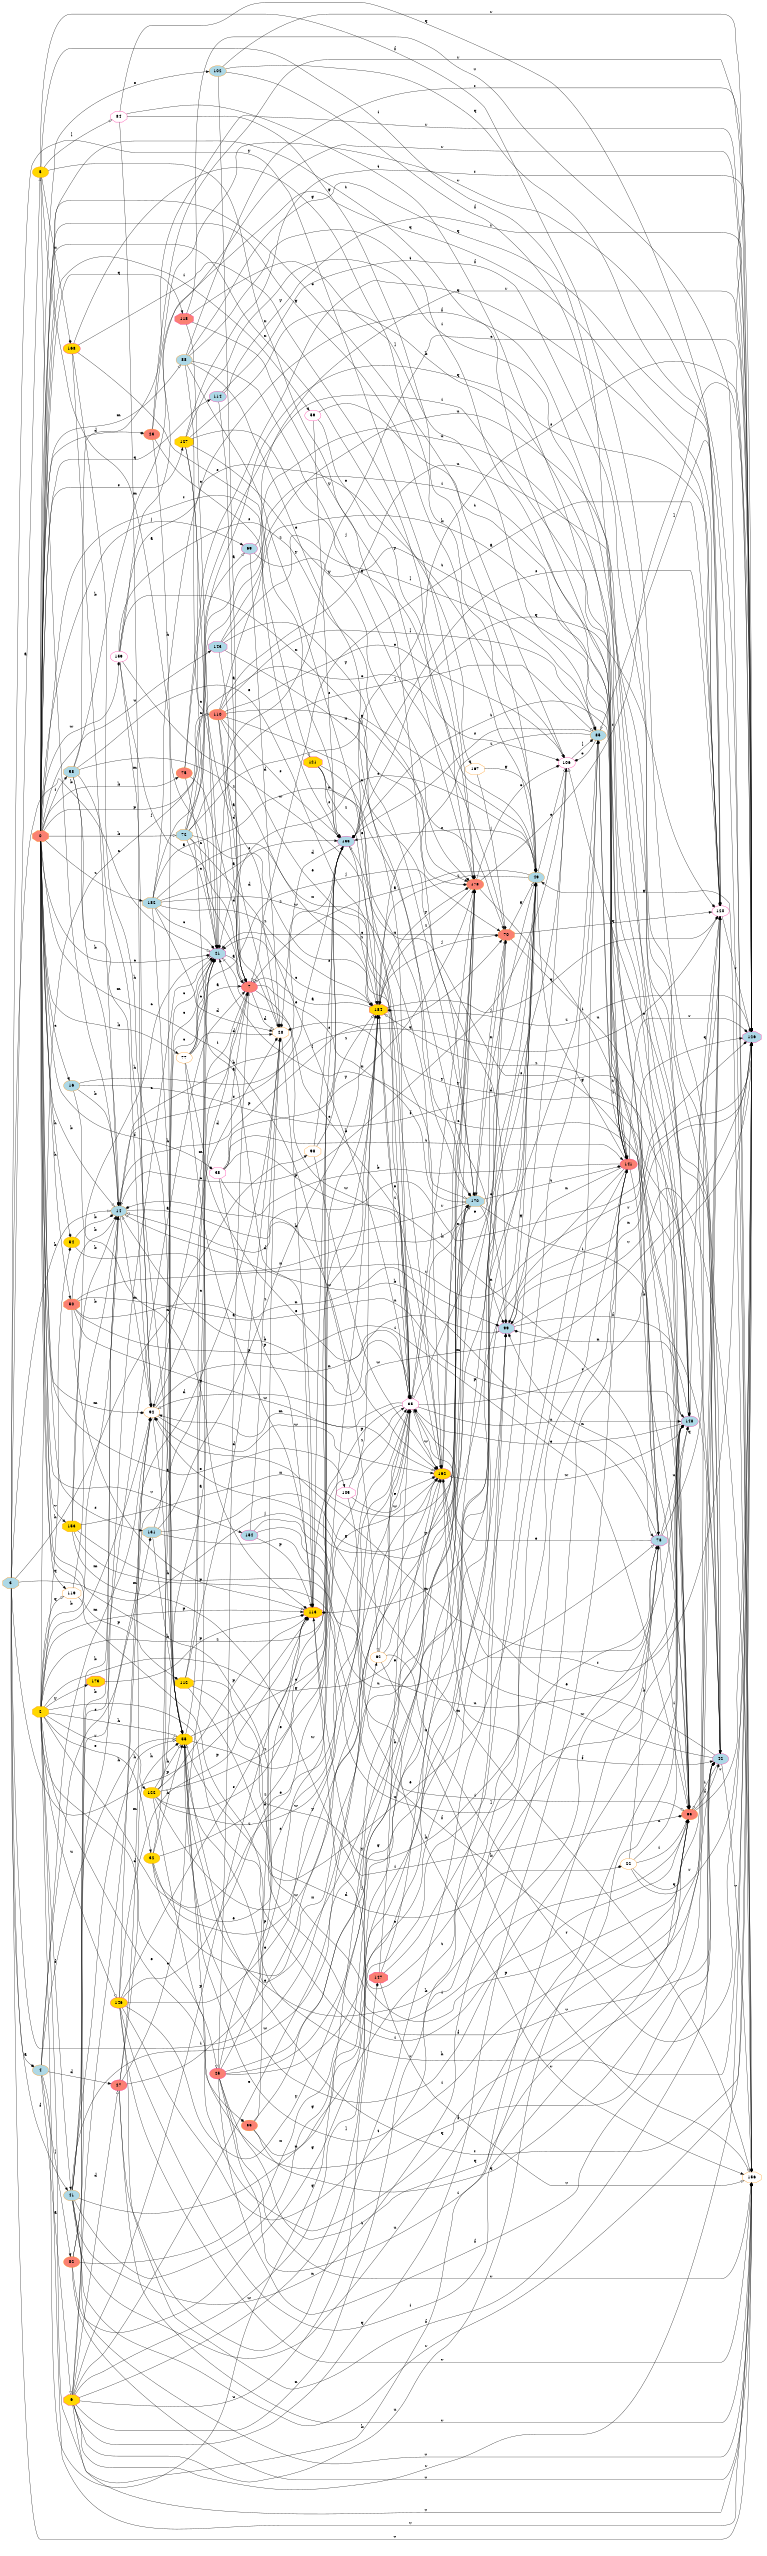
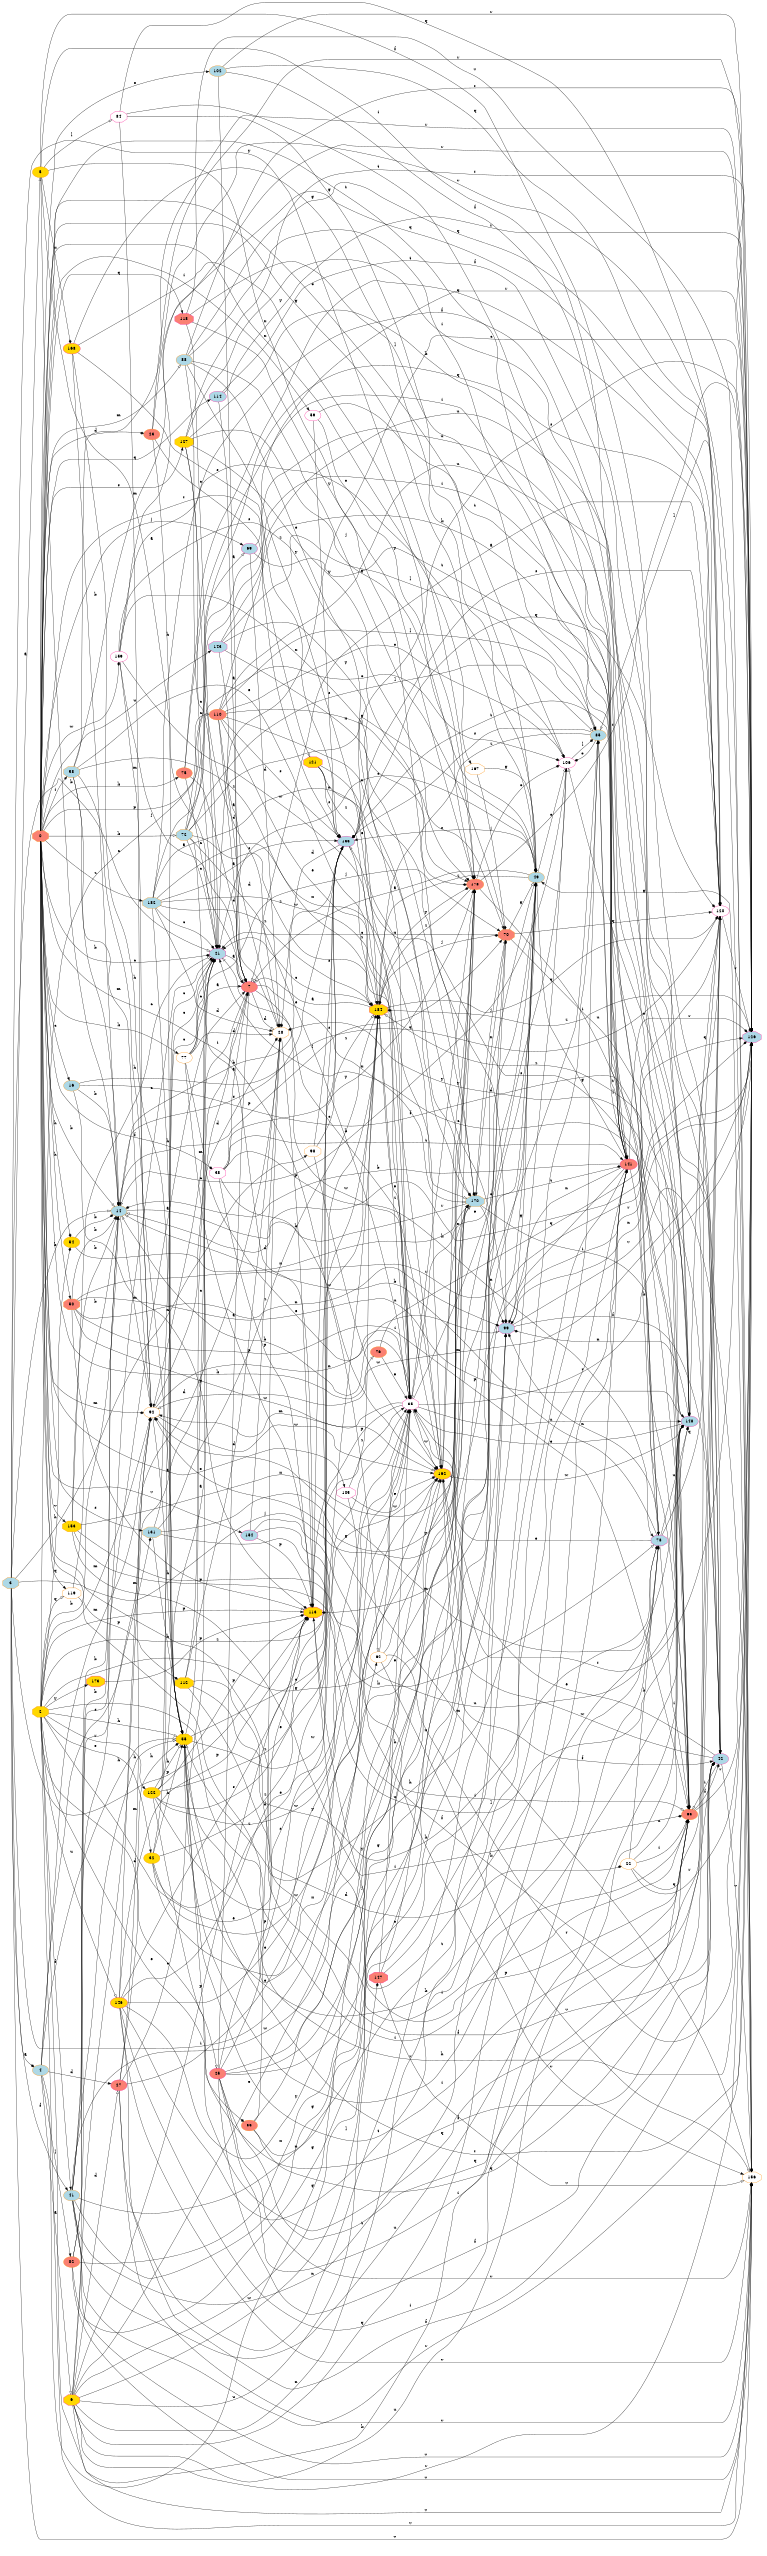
node "76": added
edge "153" -> "78": label "u" -> "k"
edge "141" -> "55": label "e" -> "h"
